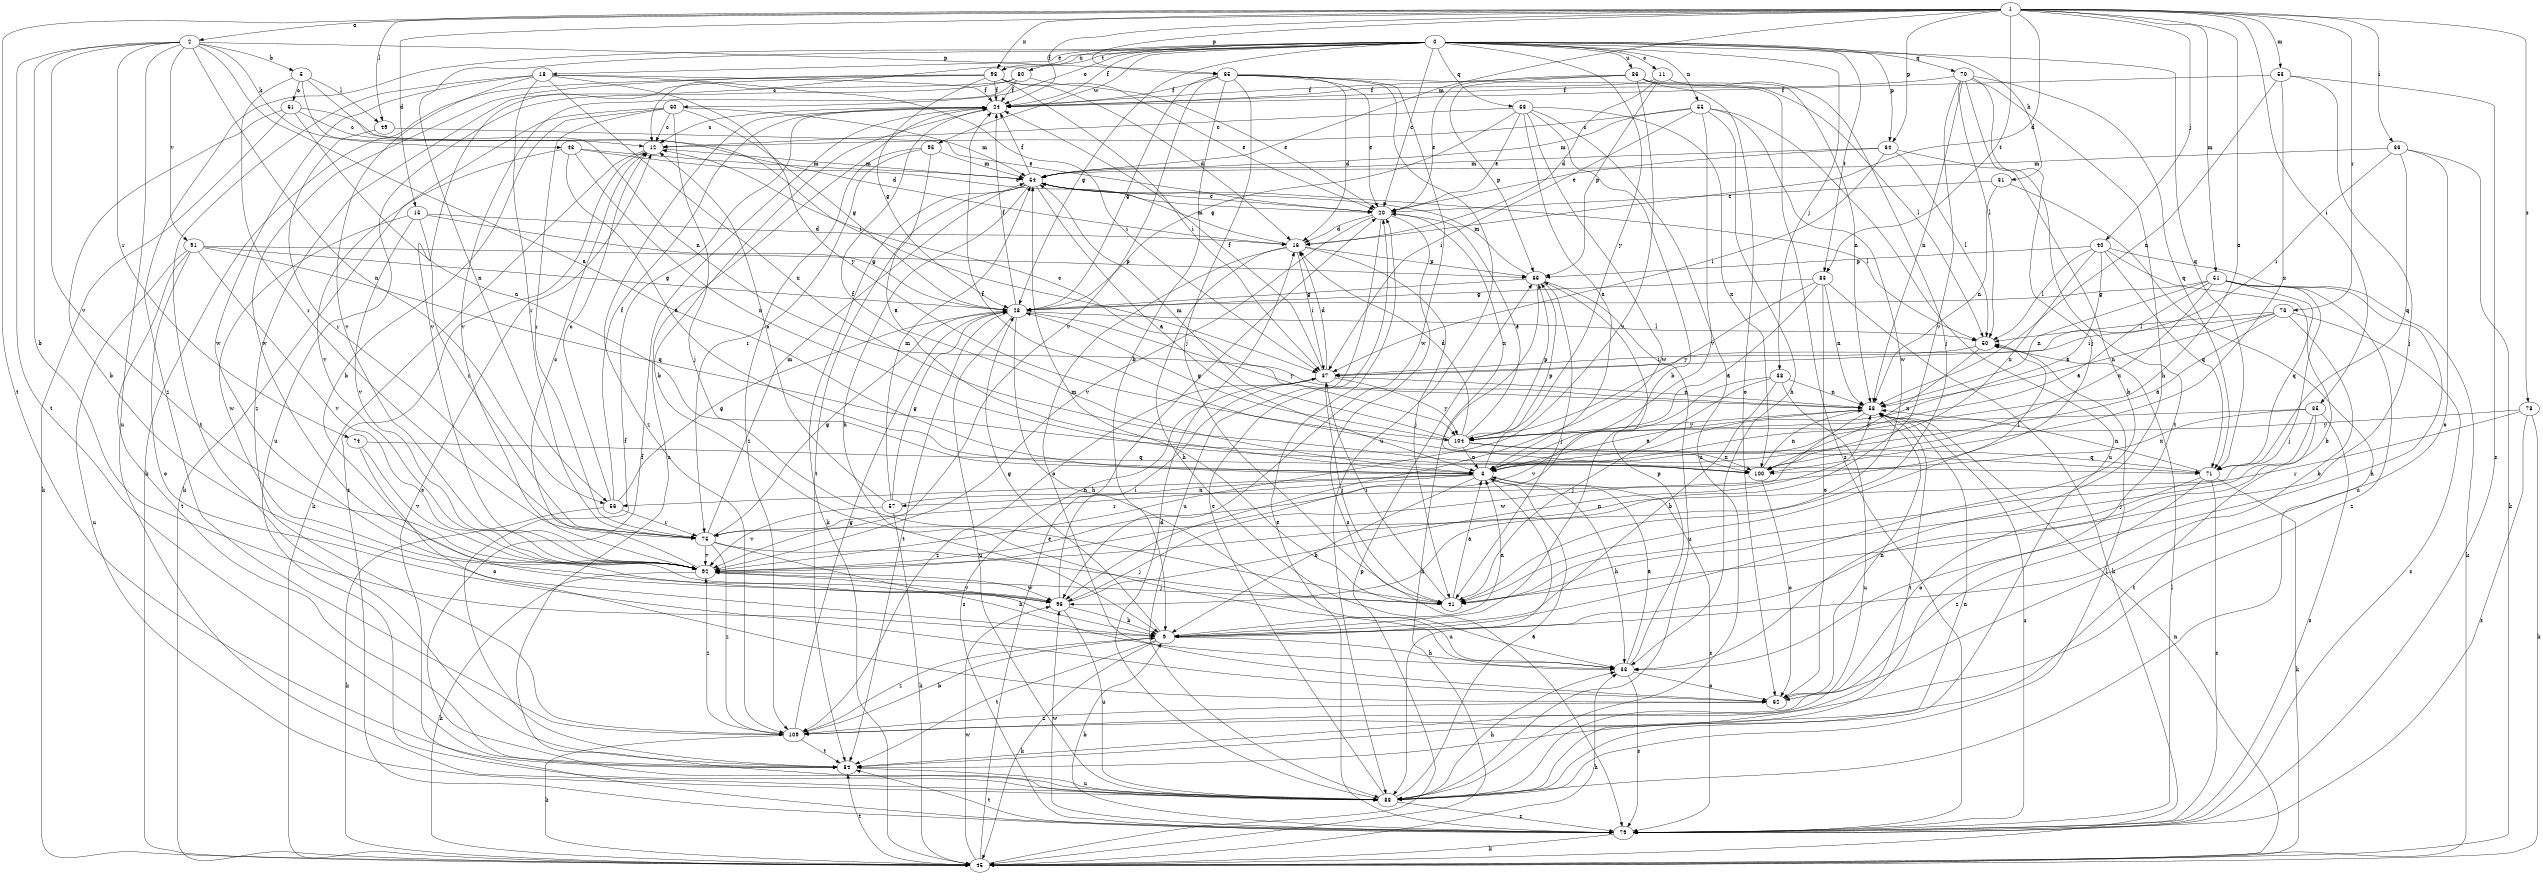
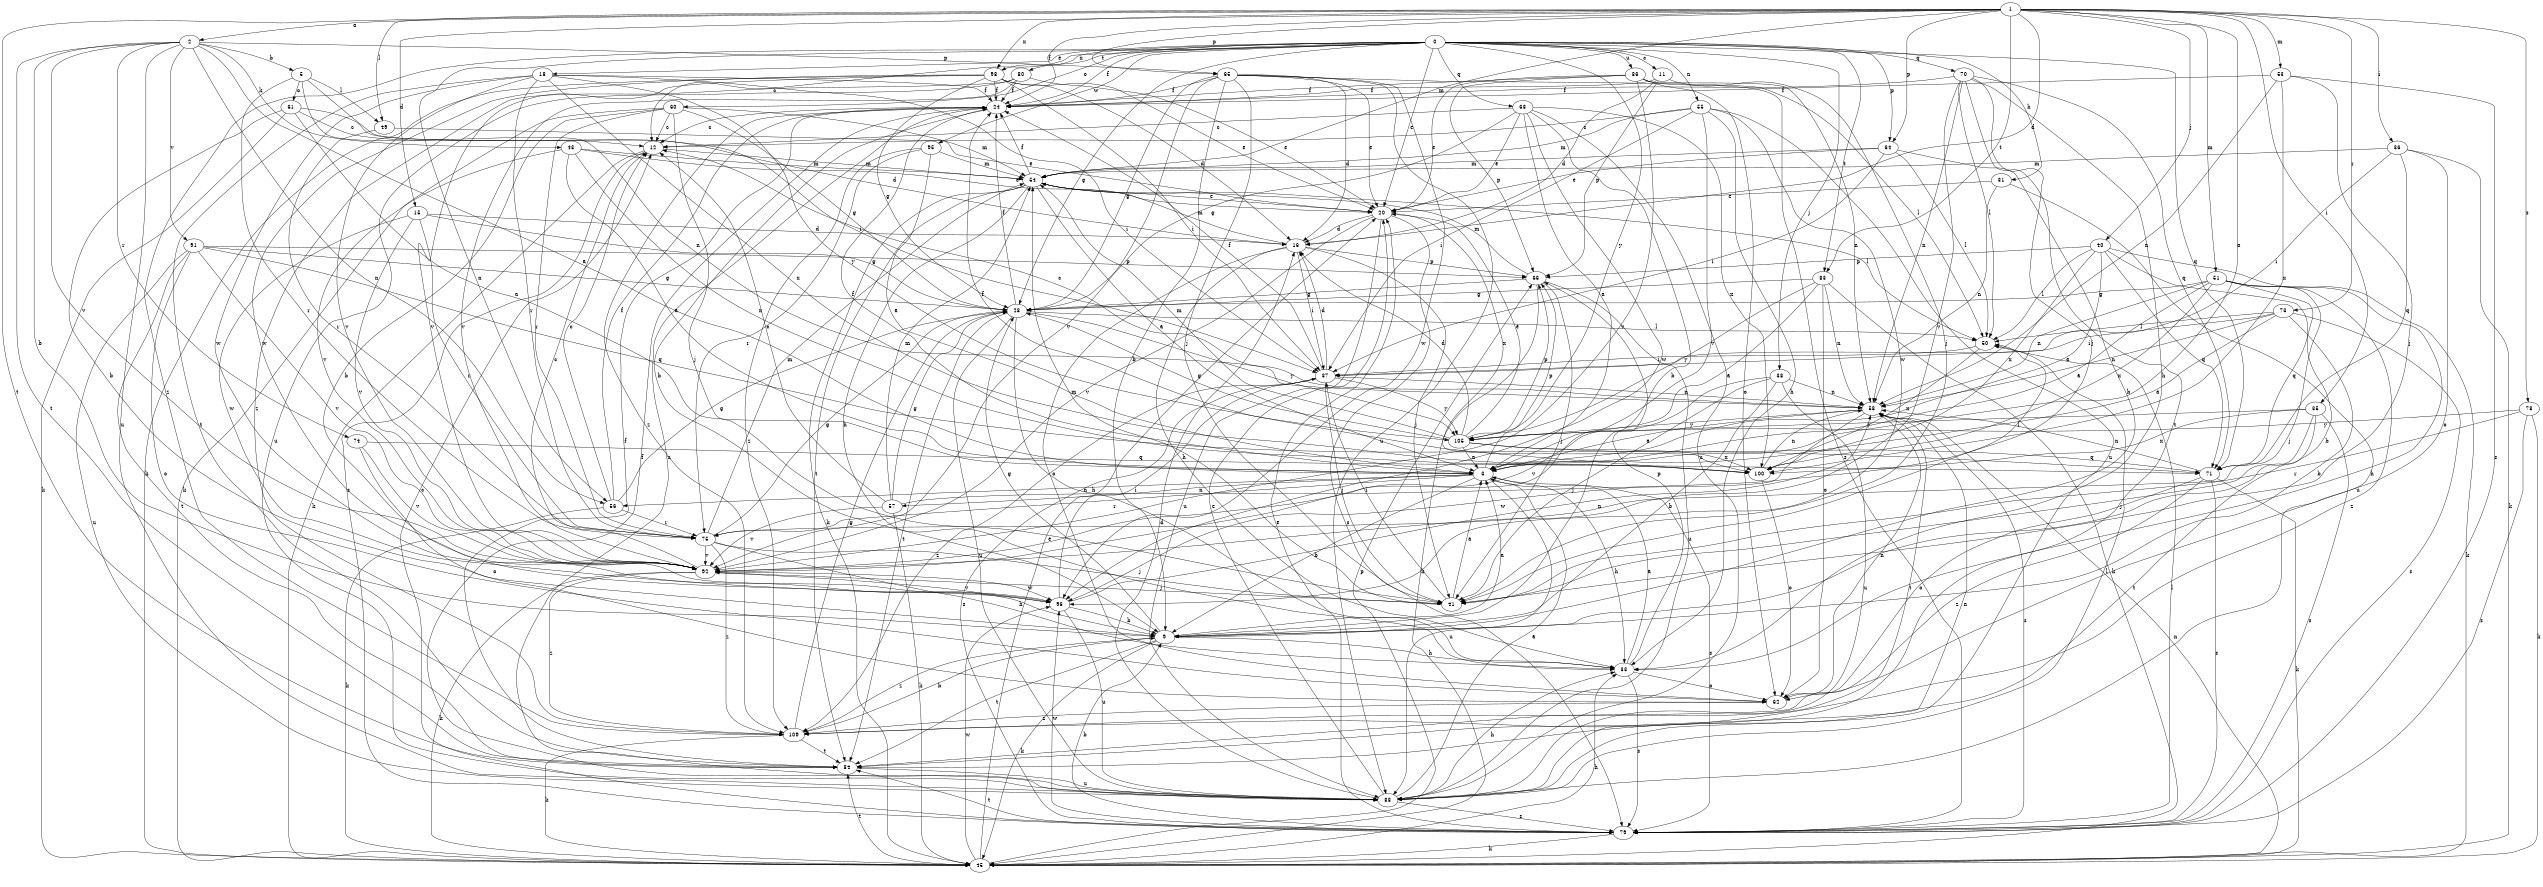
node "104": label "104" -> "105"
edge "109" -> "92": reversed
